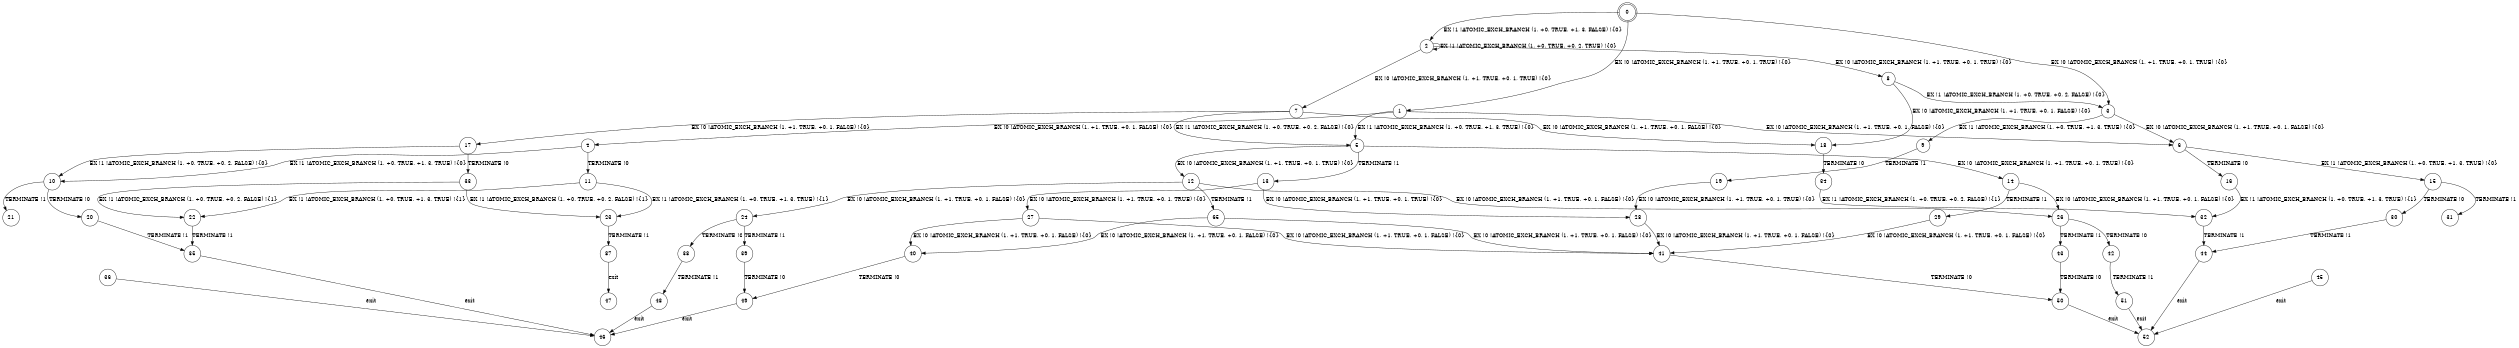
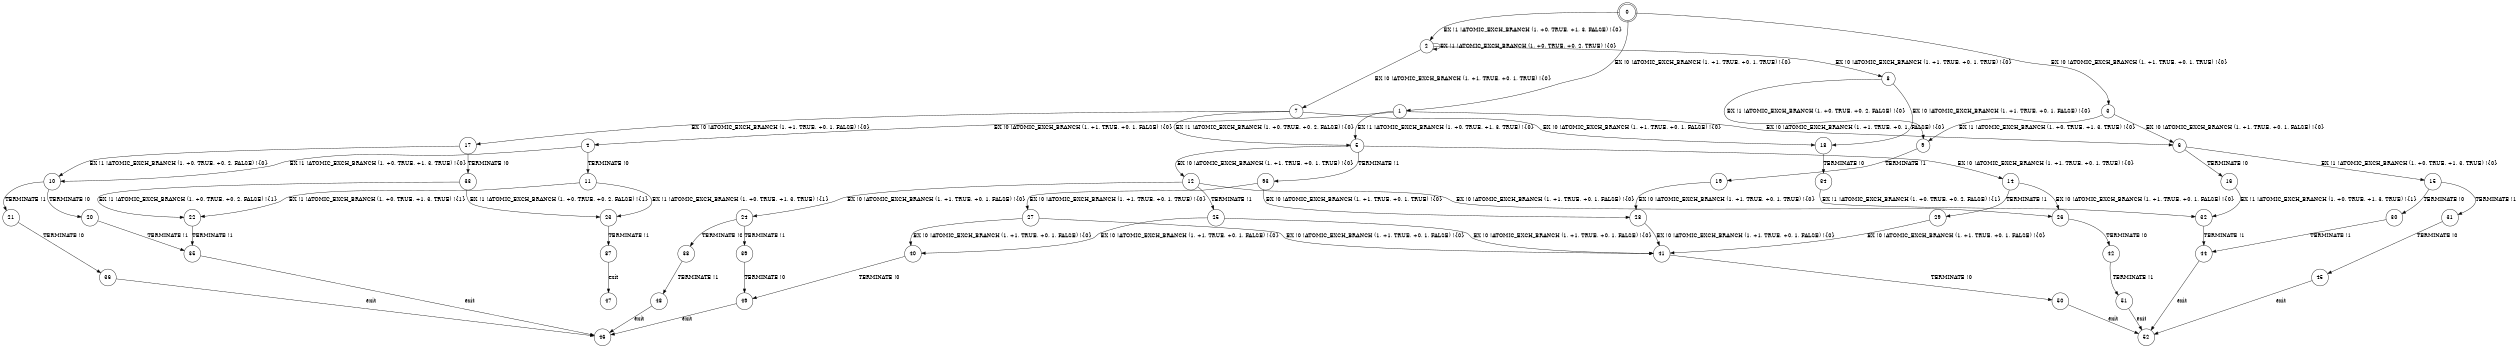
edge "8" -> "3": now "8" -> "9"
node "13": label "13" -> "93"
node "65": label "65" -> "25"
edge "21" -> "36": added, label "TERMINATE !0"
edge "31" -> "45": added, label "TERMINATE !0"
node "43": removed
